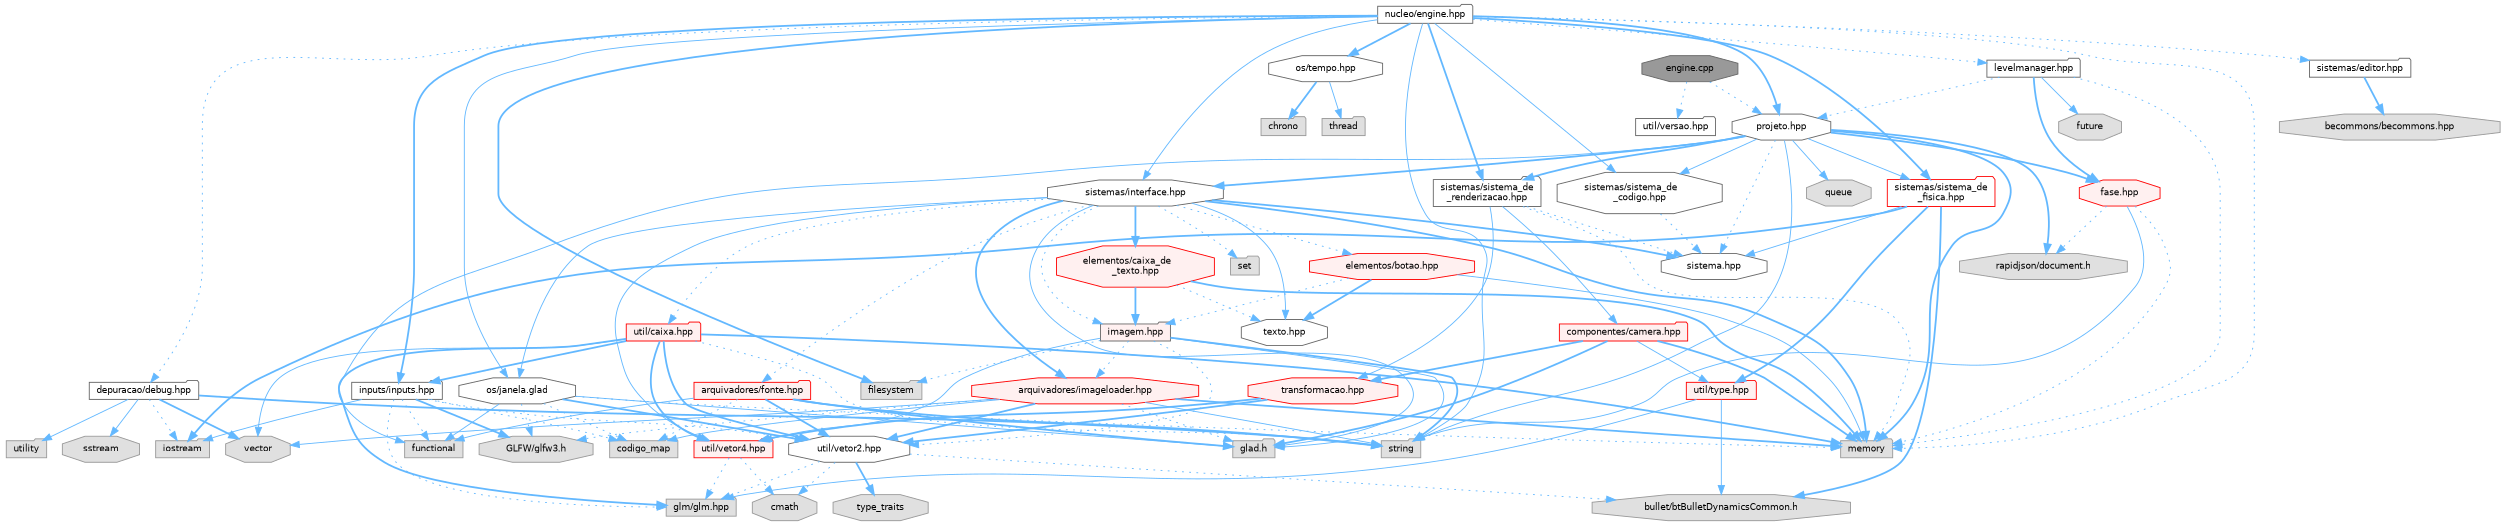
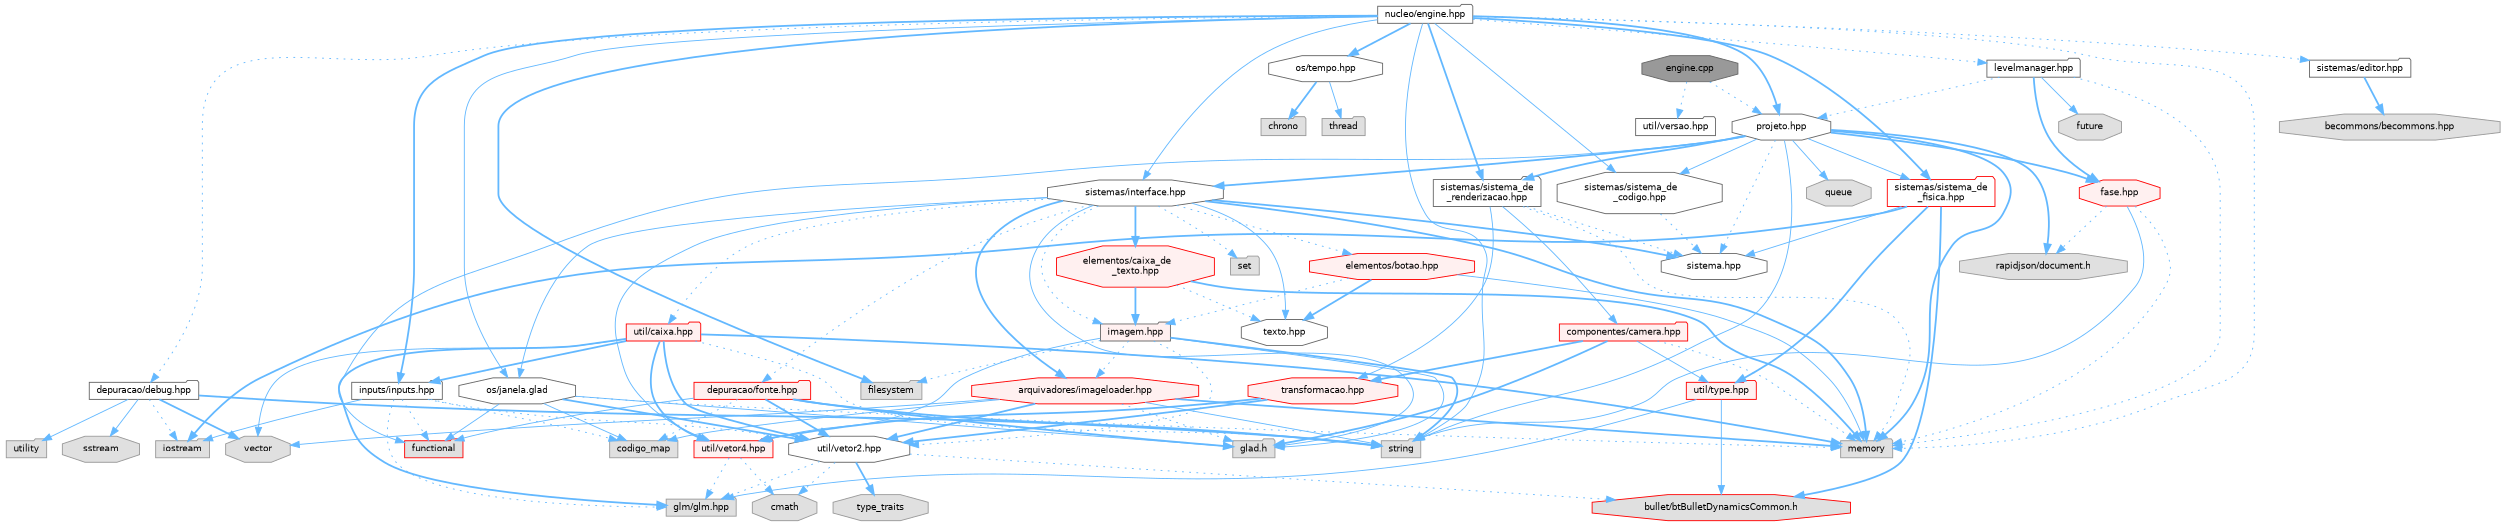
edge "componentes/camera.hpp" -> "memory": style bold -> dotted
node "arquivadores/fonte.hpp": label "arquivadores/fonte.hpp" -> "depuracao/fonte.hpp"
edge "os/janela.glad" -> "codigo_map": style dotted -> solid
node "functional": color grey60 -> red
node "GLFW/glfw3.h": removed
node "bullet/btBulletDynamicsCommon.h": color grey60 -> red
